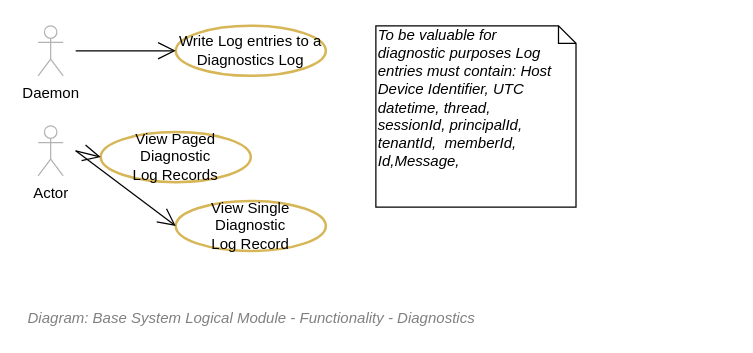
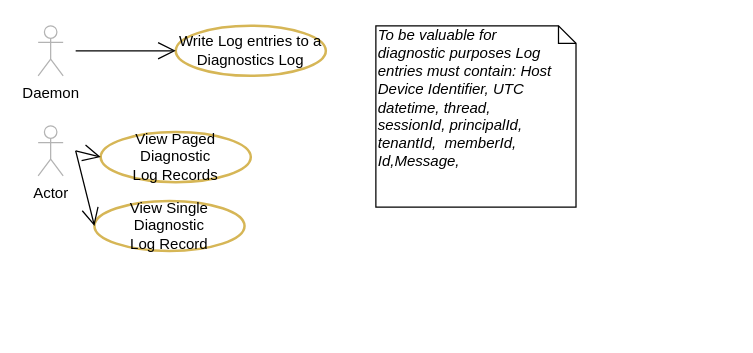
node "View Single DiagnosticLog Record": moved (251, 226) -> (169, 226)
node "Diagram: Base System Logical Module - Functionality - Diagnostics": removed
